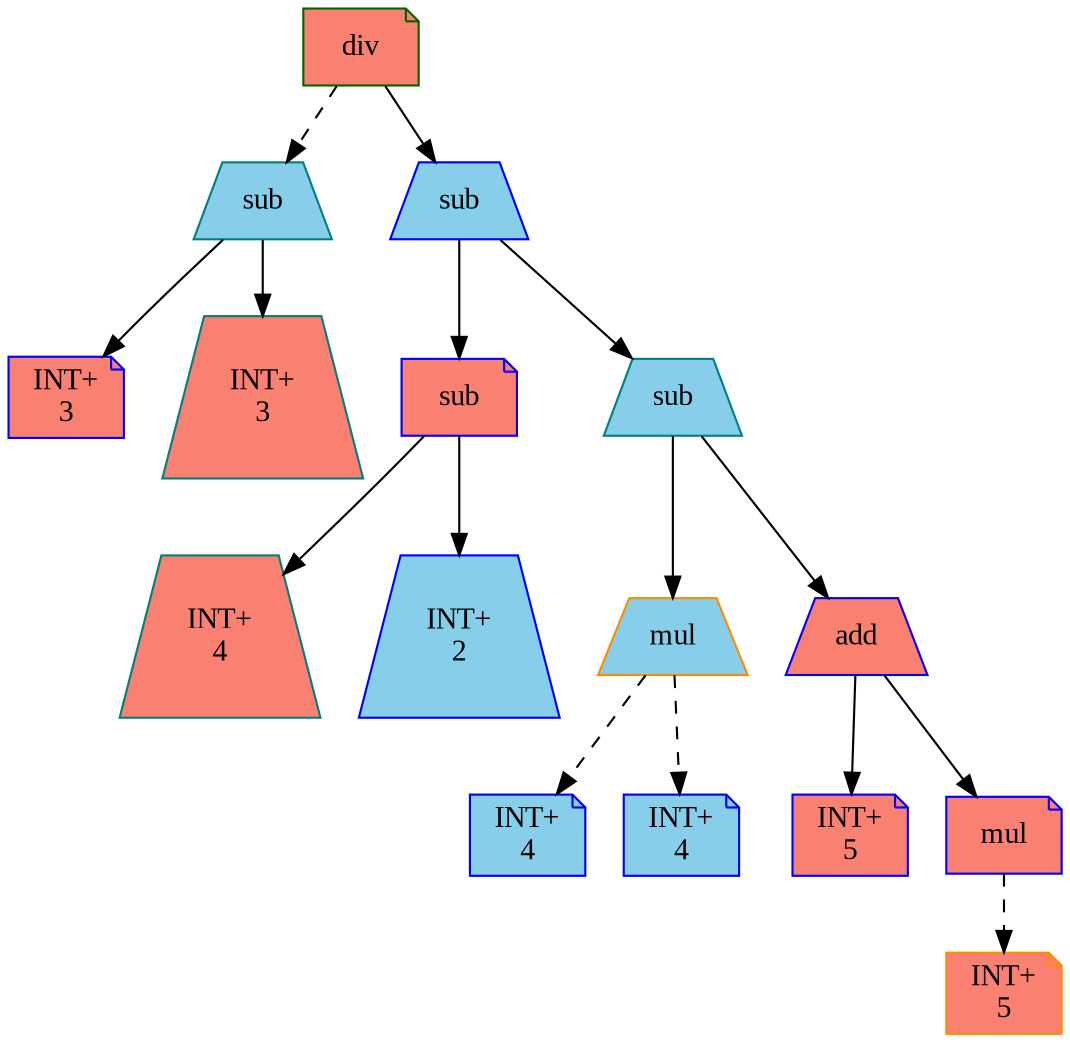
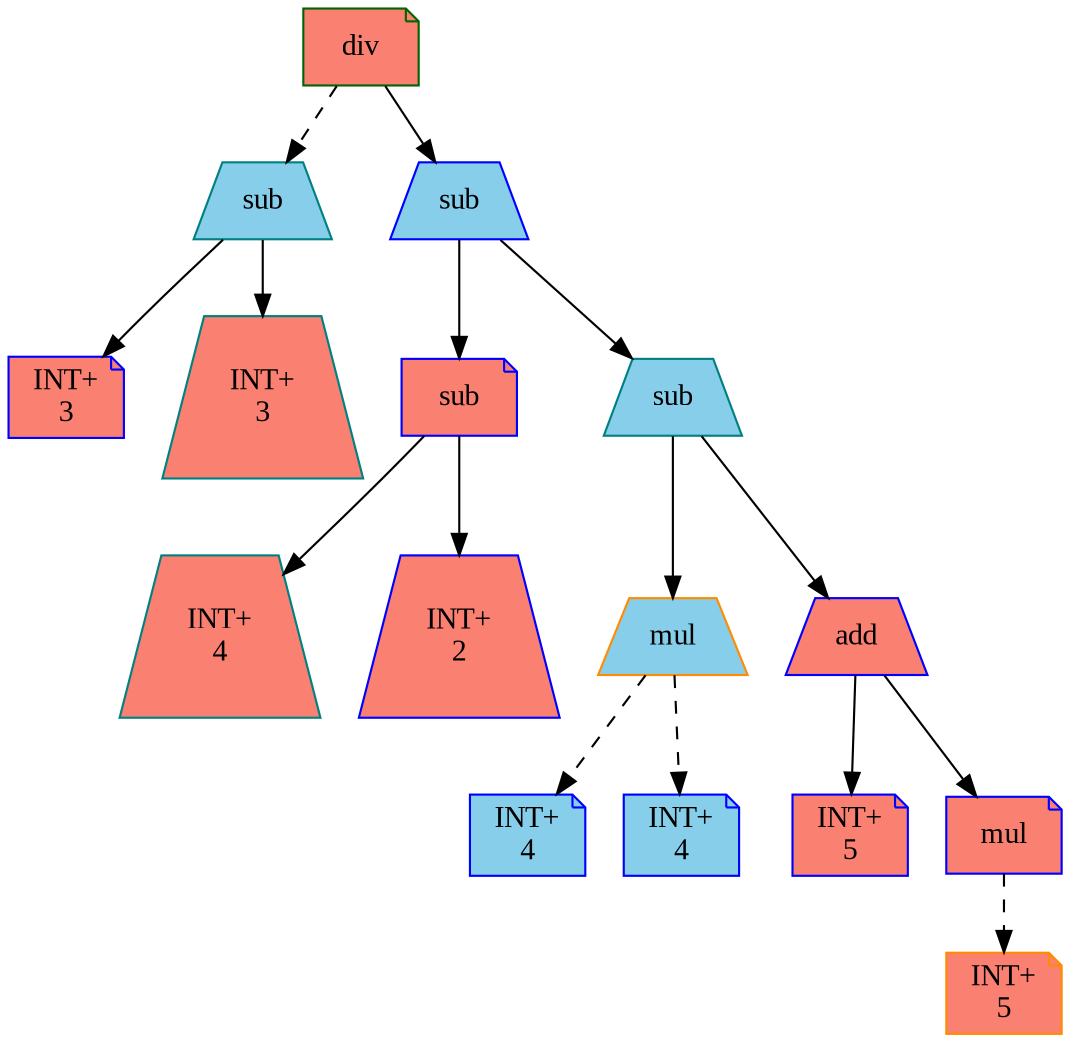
node "INT+ 2": fillcolor skyblue -> salmon
